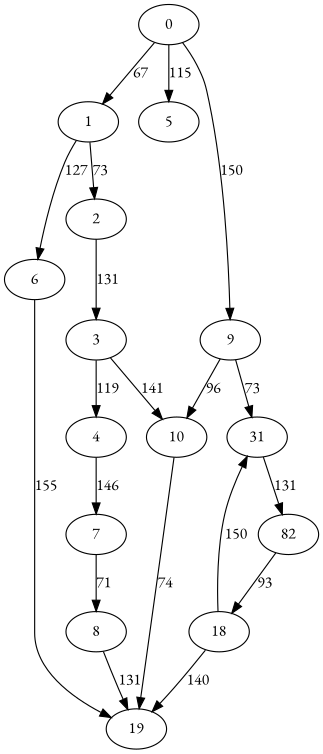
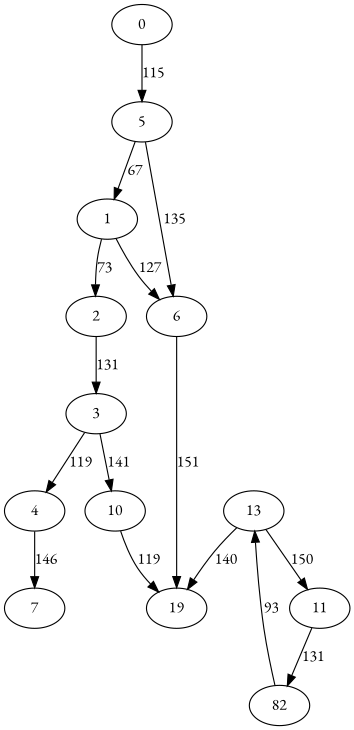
edge "0" -> "1": now "5" -> "1"
edge "5" -> "6": added, label "135"
node "9": removed
node "31": label "31" -> "11"
edge "6" -> "19": label "155" -> "151"
edge "10" -> "19": label "74" -> "119"
node "8": removed
node "18": label "18" -> "13"
